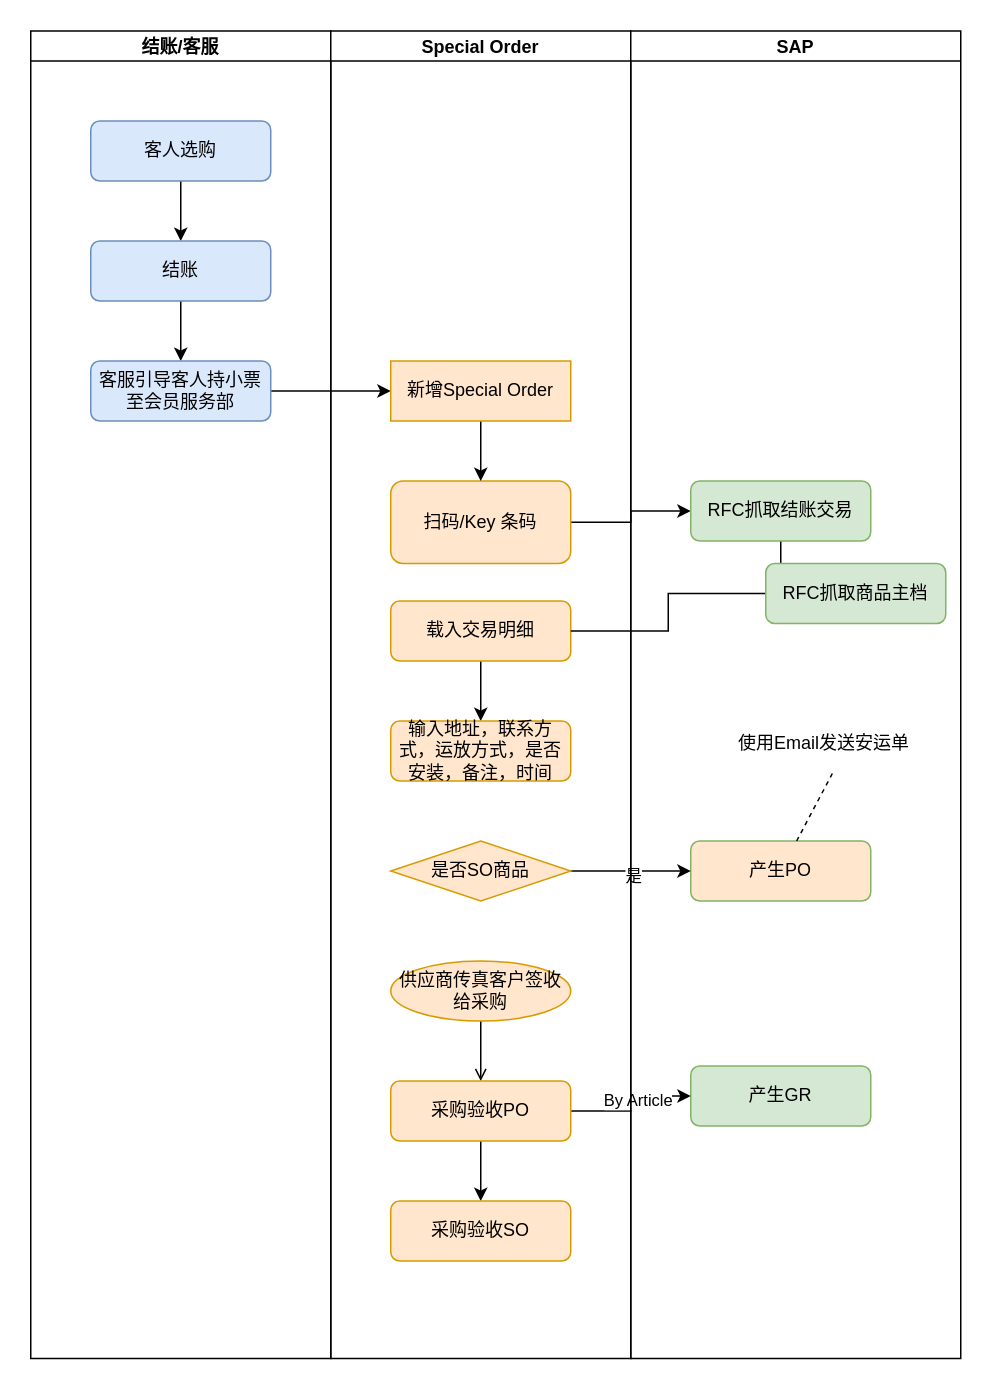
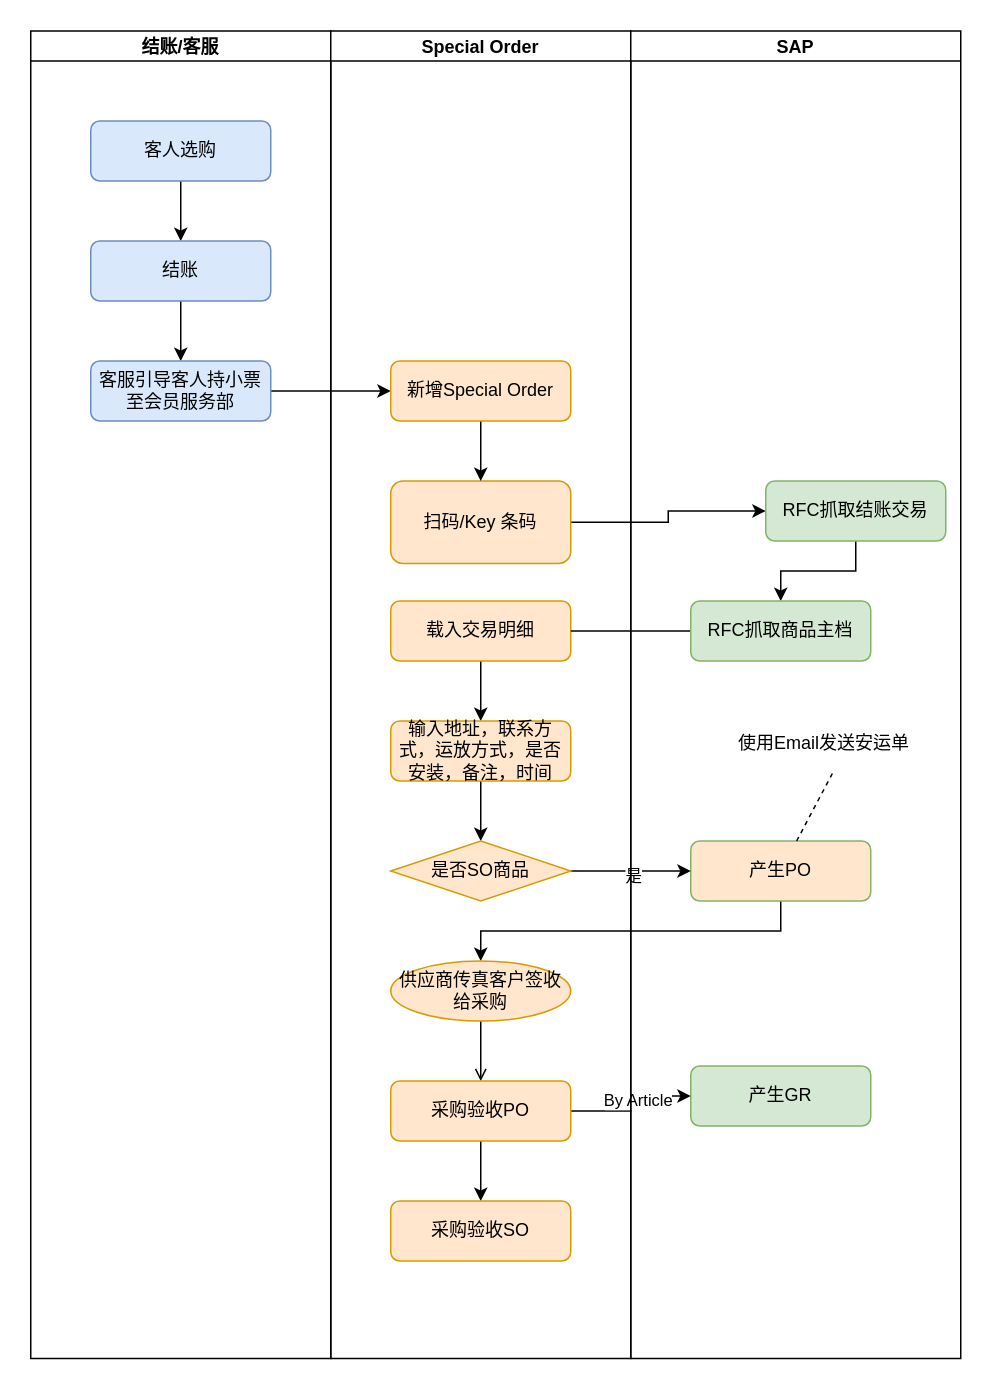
node "新增Special Order": shape rectangle -> rounded rectangle
node "RFC抓取结账交易": moved (781, 511) -> (856, 511)
node "RFC抓取商品主档": moved (856, 593) -> (781, 631)
edge "输入地址，联系方式，运放方式，是否安装，备注，时间" -> "是否SO商品": added
edge "产生PO" -> "供应商传真客户签收给采购": added
